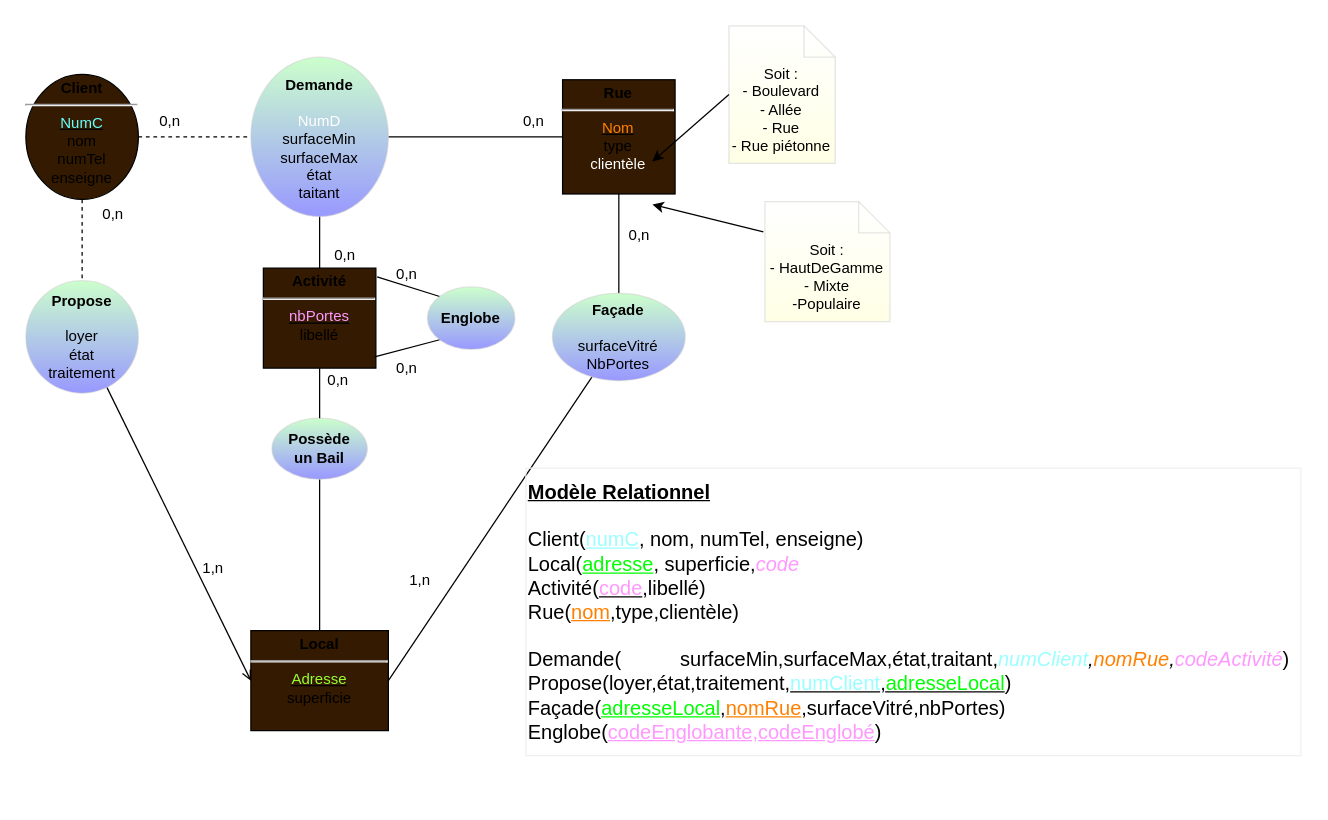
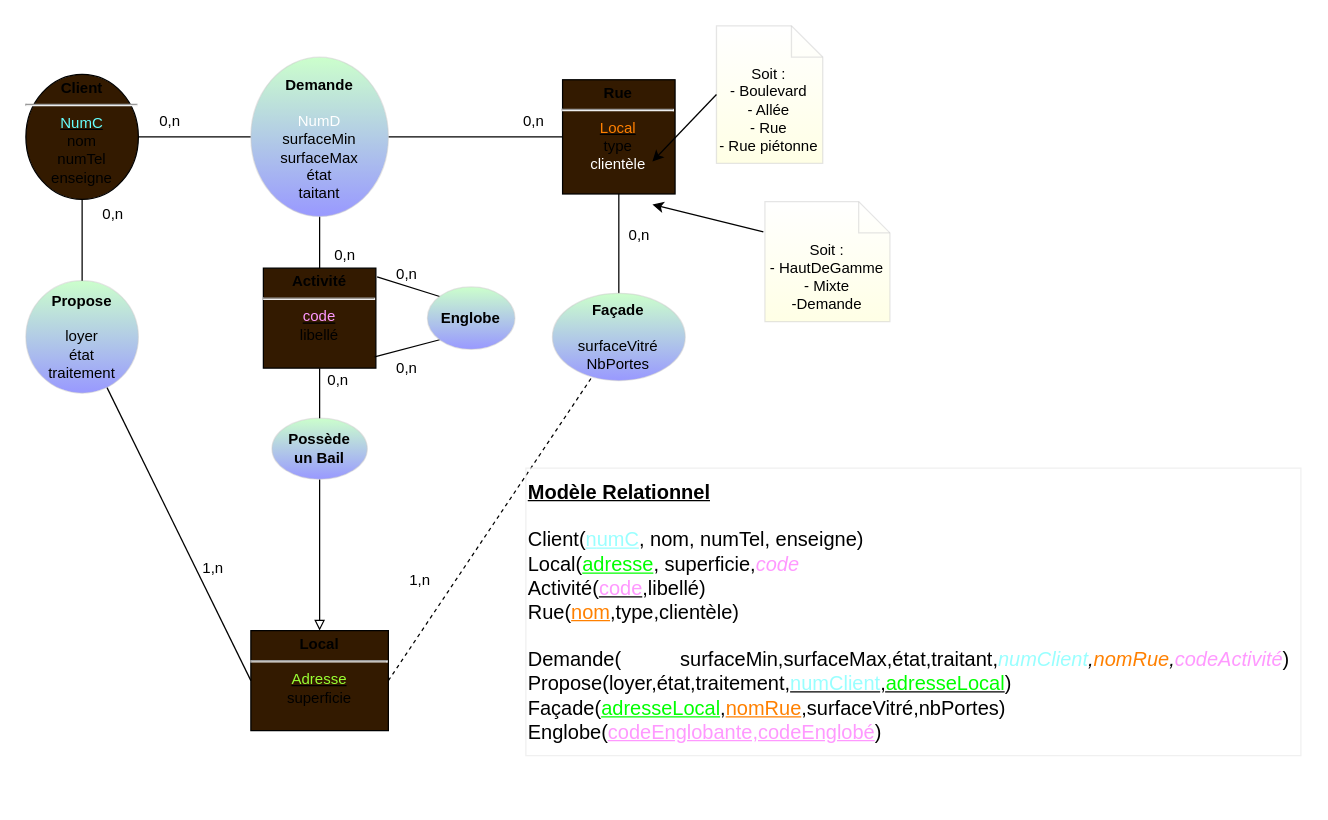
node "Soit : - Boulevard - Allée - Rue - Rue piétonne": moved (782, 95) -> (769, 95)
node "Rue Nom type clientèle": label "Rue Nom type clientèle" -> "Rue Local type clientèle"
edge "Client NumC nom numTel enseigne" -- "Demande NumD surfaceMin surfaceMax état taitant": style dashed -> solid
edge "Client NumC nom numTel enseigne" -- "Propose loyer état traitement": style dashed -> solid
node "Soit : - HautDeGamme - Mixte -Populaire": label "Soit : - HautDeGamme - Mixte -Populaire" -> "Soit : - HautDeGamme - Mixte -Demande"
node "Activité nbPortes libellé": label "Activité nbPortes libellé" -> "Activité code libellé"
edge "Façade surfaceVitré NbPortes" -- "Local Adresse superficie": style solid -> dashed
edge "Possède un Bail" -- "Local Adresse superficie": arrowhead none -> block
edge "Propose loyer état traitement" -> "Local Adresse superficie": arrowhead open -> none
